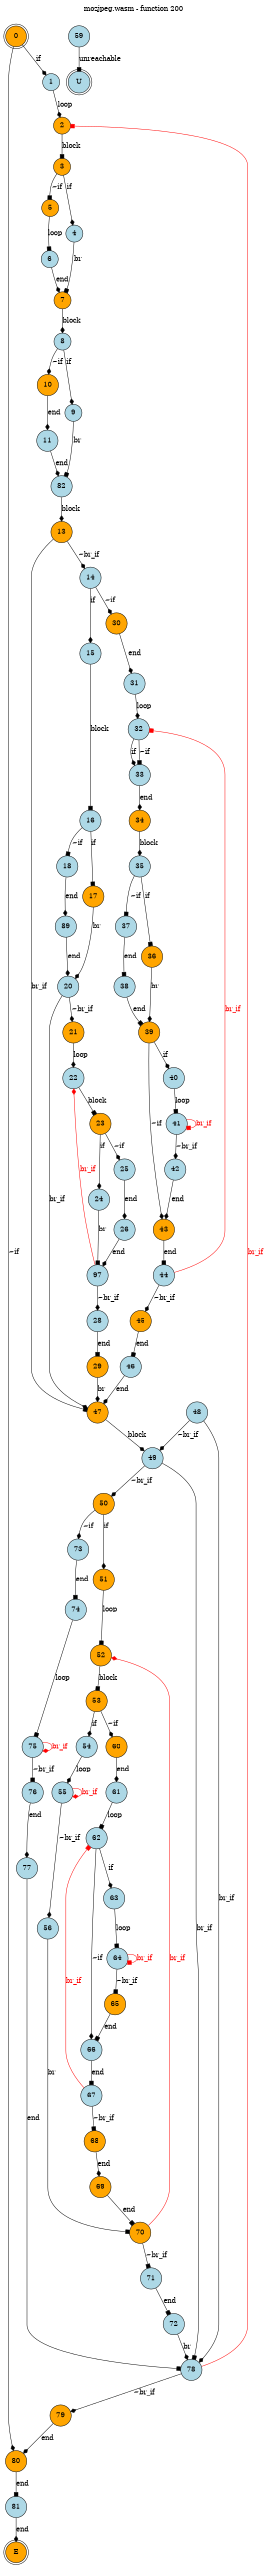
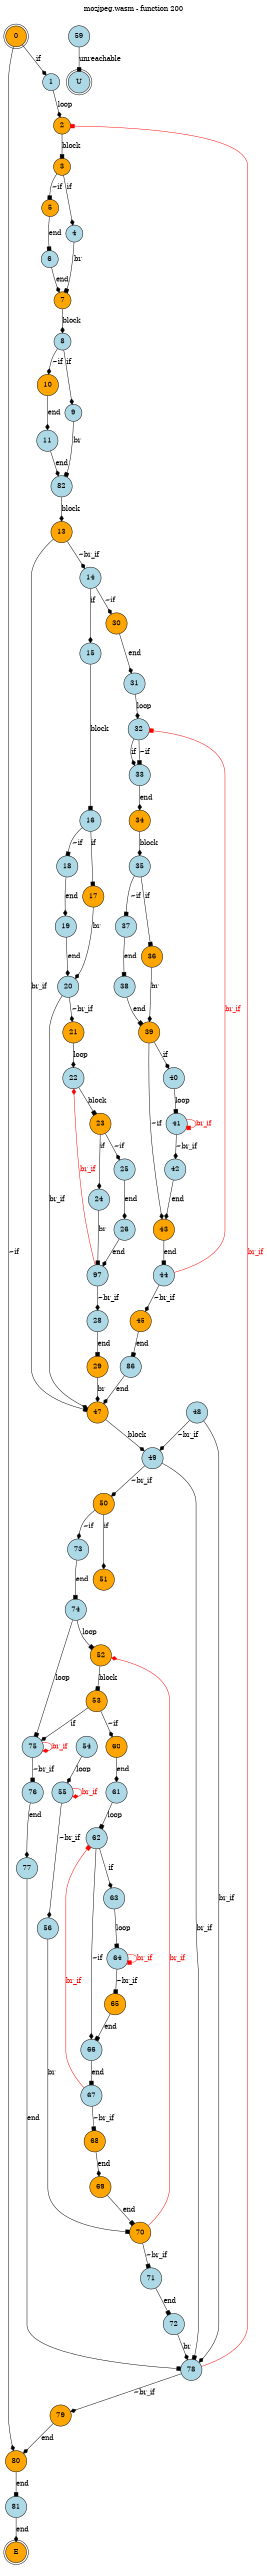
edge "5" -> "6": label "loop" -> "end"
node "89": label "89" -> "19"
node "46": label "46" -> "86"
edge "51" -> "52": now "74" -> "52"
edge "53" -> "54": now "53" -> "75"
